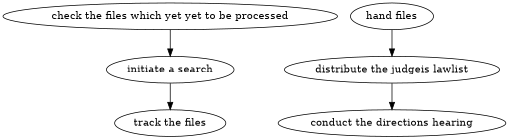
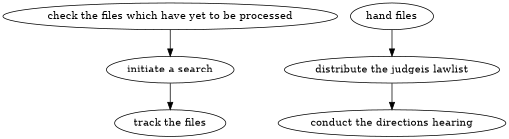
node "check the files which yet yet to be processed": label "check the files which yet yet to be processed" -> "check the files which have yet to be processed"
